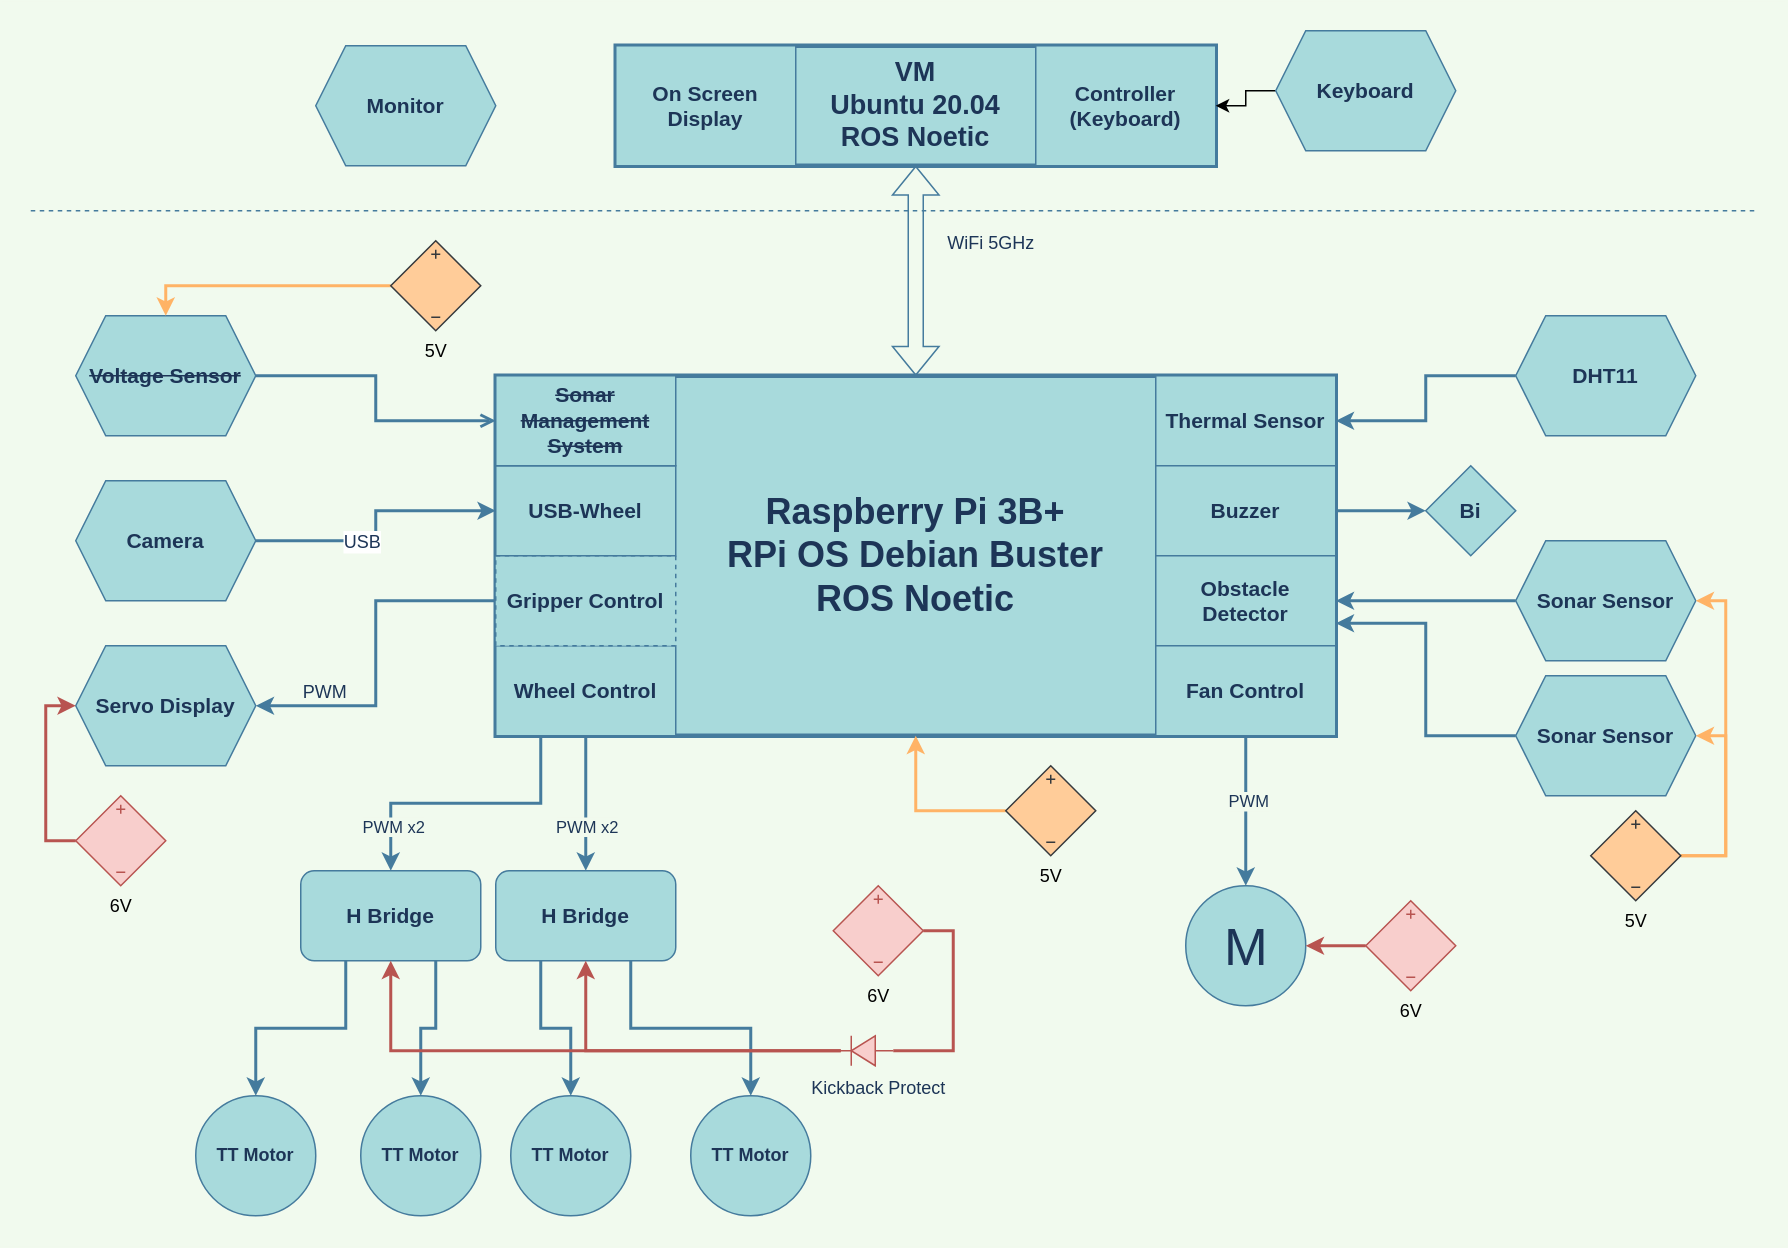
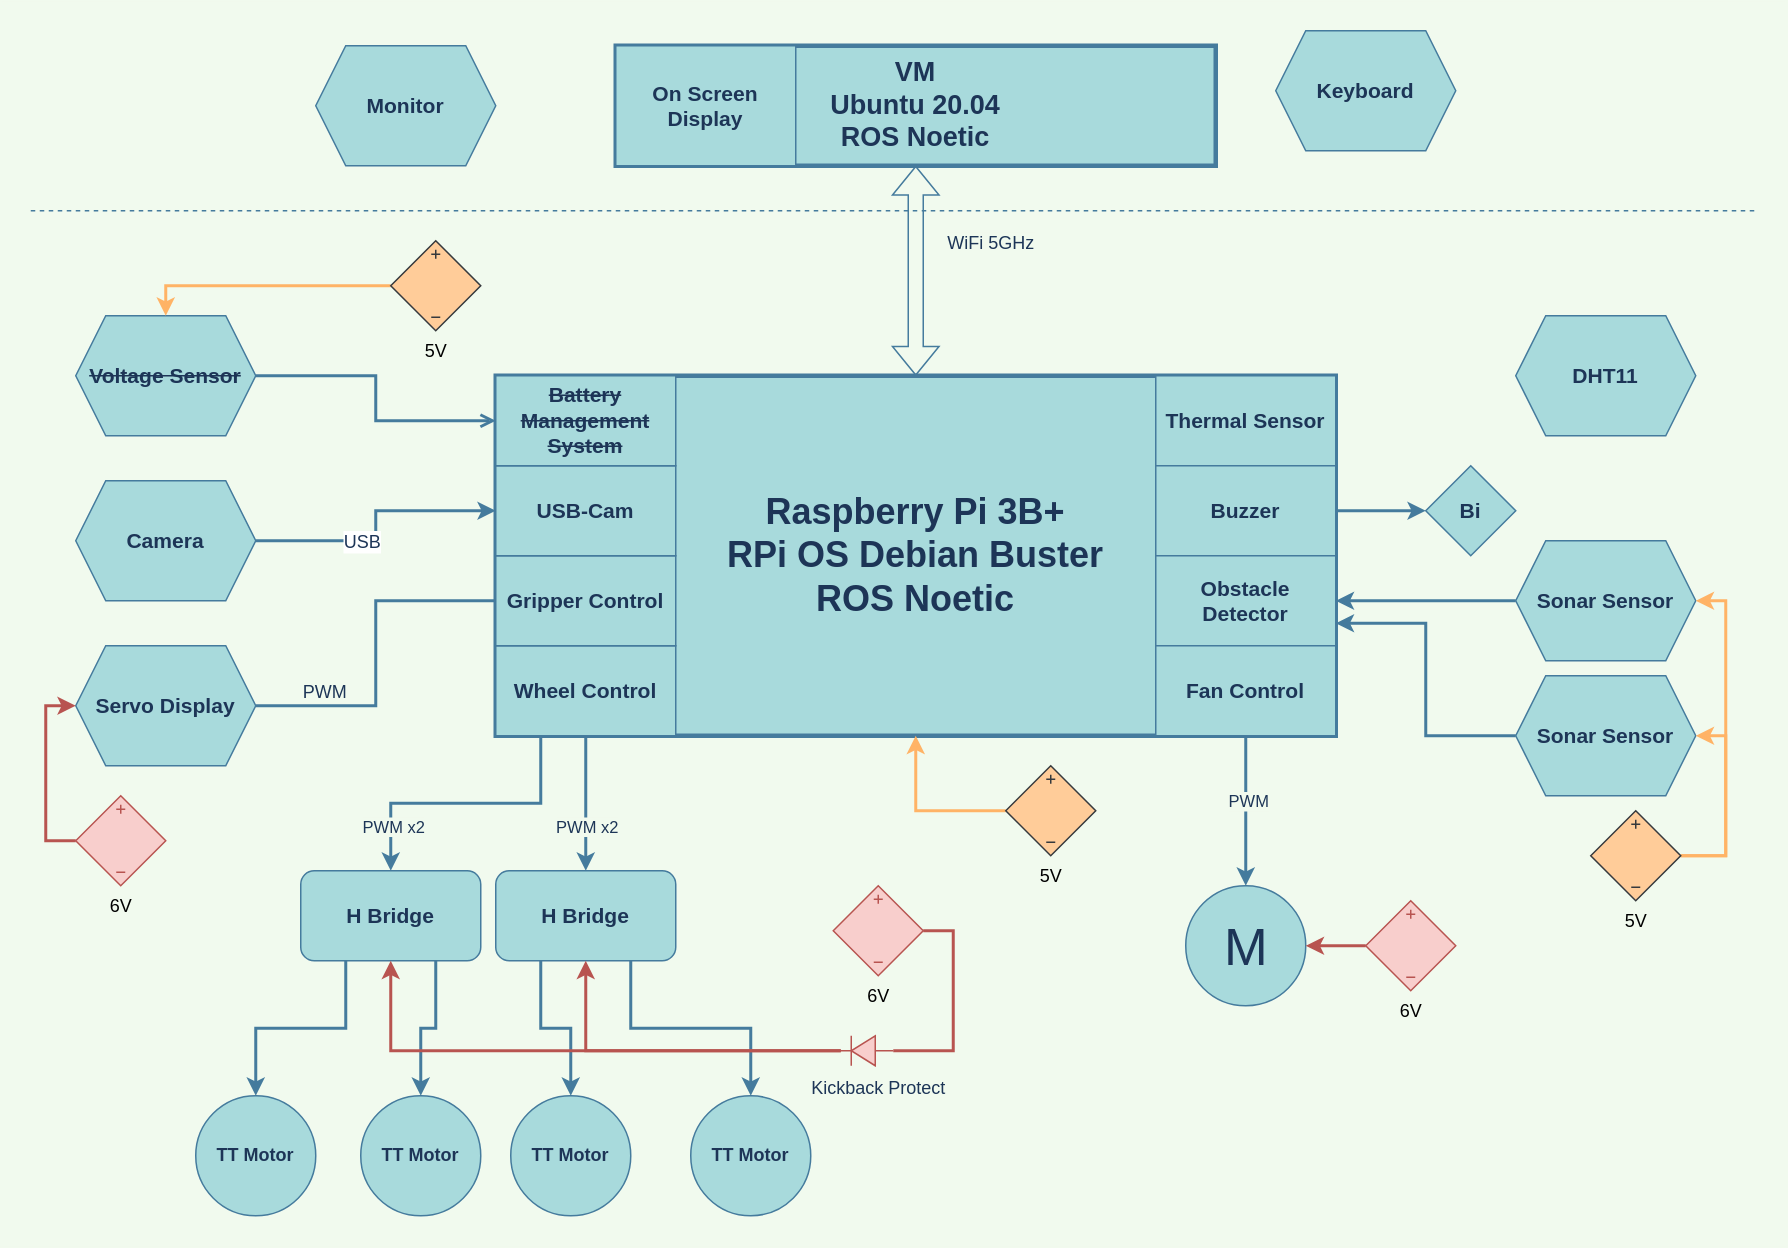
edge "Keyboard" -> "Controller (Keyboard)": removed
node "Controller (Keyboard)": removed
edge "DHT11" -> "Thermal Sensor": removed
node "Sonar Management System": label "Sonar Management System" -> "Battery Management System"
node "USB-Wheel": label "USB-Wheel" -> "USB-Cam"
node "Gripper Control": style dashed -> solid
edge "Gripper Control" -> "Servo Display": arrowhead classic -> none
